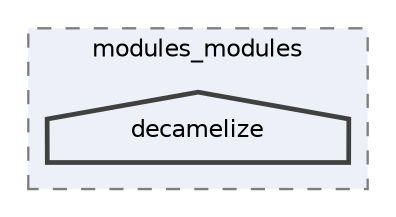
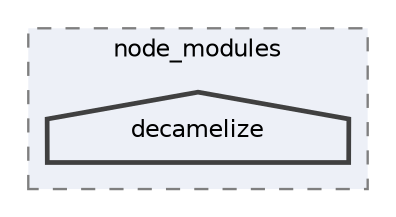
cluster "modules_modules": label "modules_modules" -> "node_modules"
